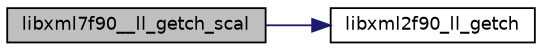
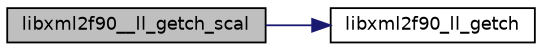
node "libxml7f90__ll_getch_scal": label "libxml7f90__ll_getch_scal" -> "libxml2f90__ll_getch_scal"
